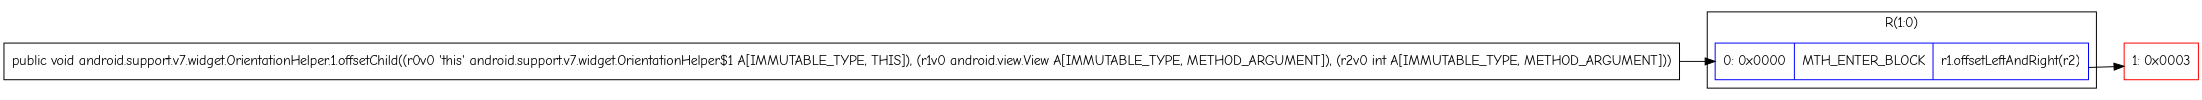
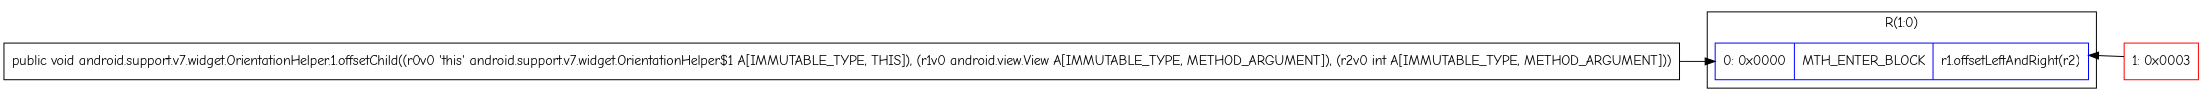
edge "0: 0x0000" -> "1: 0x0003": reversed
